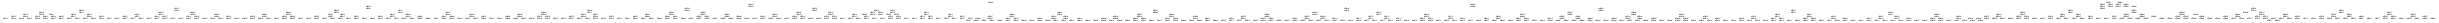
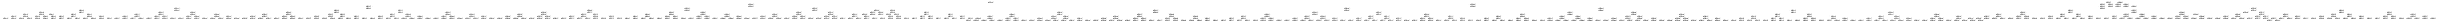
node "Node{data=[9536, 9536]}": added
